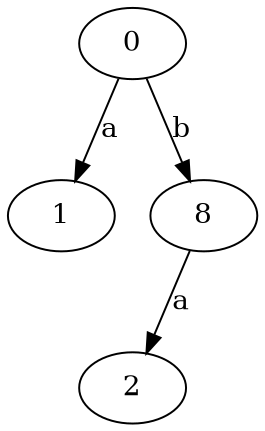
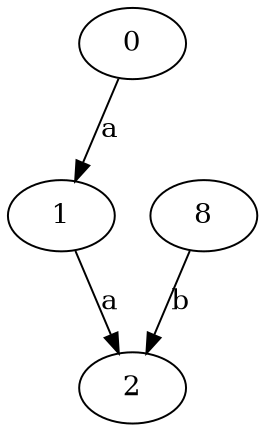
edge "0" -> "8": removed, label "b"
edge "1" -> "2": added, label "a"
edge "8" -> "2": label "a" -> "b"
